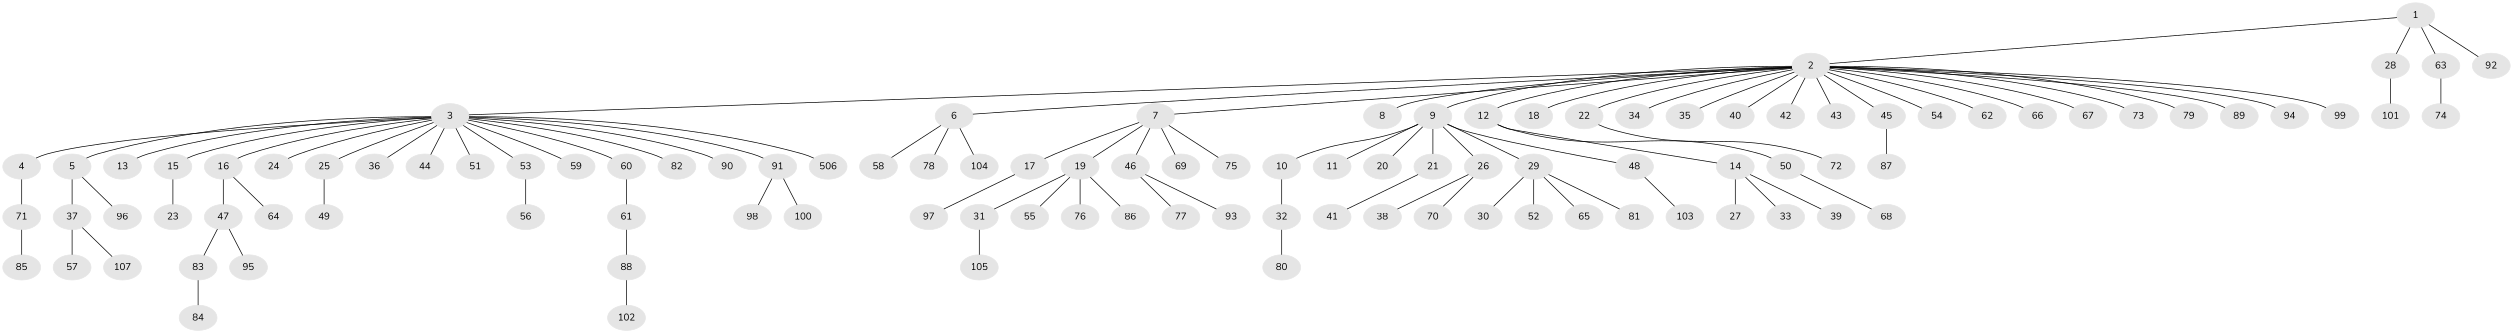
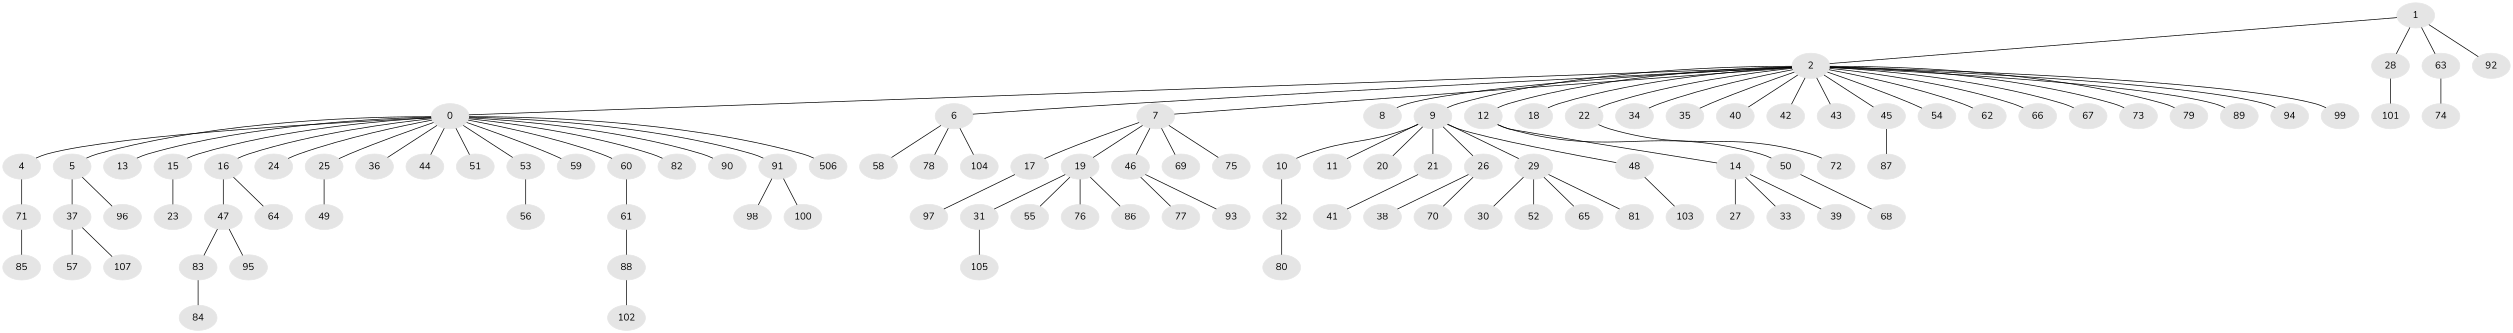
node "3": label "3" -> "0"
